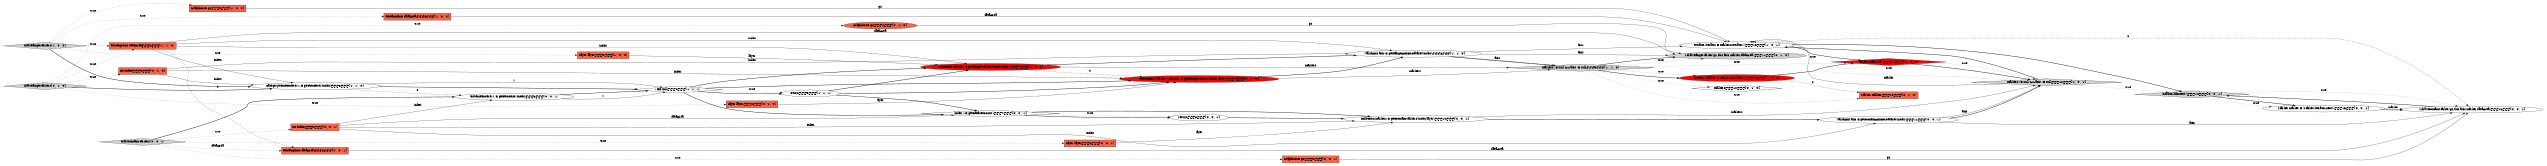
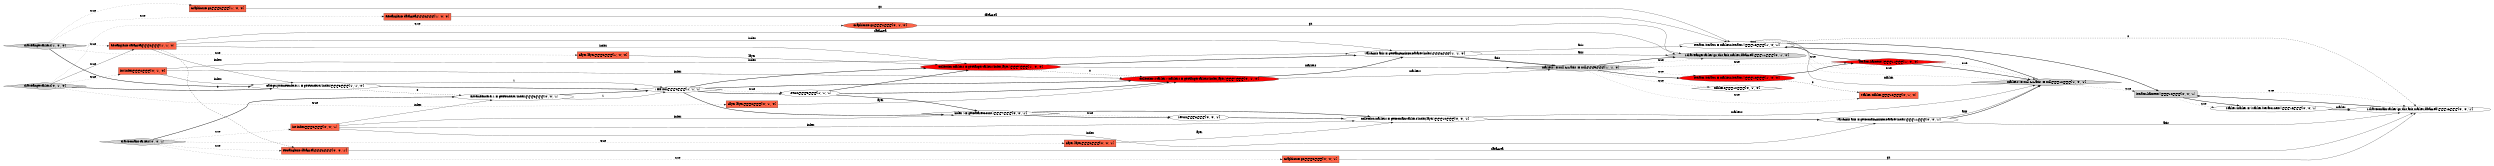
edge "drawRangeMarkers['0', '1', '0']" -> "Rectangle2D dataArea@@@2@@@['1', '1', '0']": style dotted -> solid
node "iterator.hasNext()@@@14@@@['0', '0', '1']": shape diamond -> box
edge "int index@@@2@@@['0', '0', '1']" -> "index >= getDatasetCount()@@@7@@@['0', '0', '1']": label "dataArea" -> "index"
edge "drawDomainMarkers['0', '0', '1']" -> "Rectangle2D dataArea@@@2@@@['0', '0', '1']": label "dataArea" -> "true"
